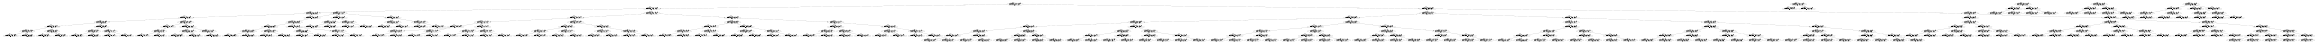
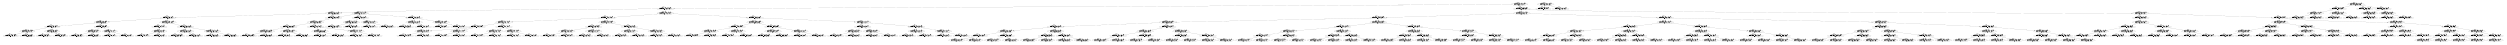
node "Node{data=[9819, 9819]}": added
node "Node{data=[1365, 1365]}": added
node "Node{data=[9870, 9870]}": added
